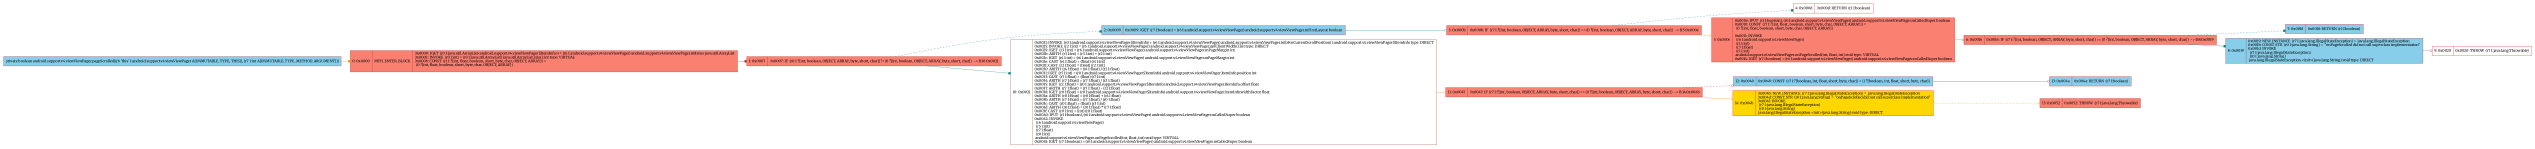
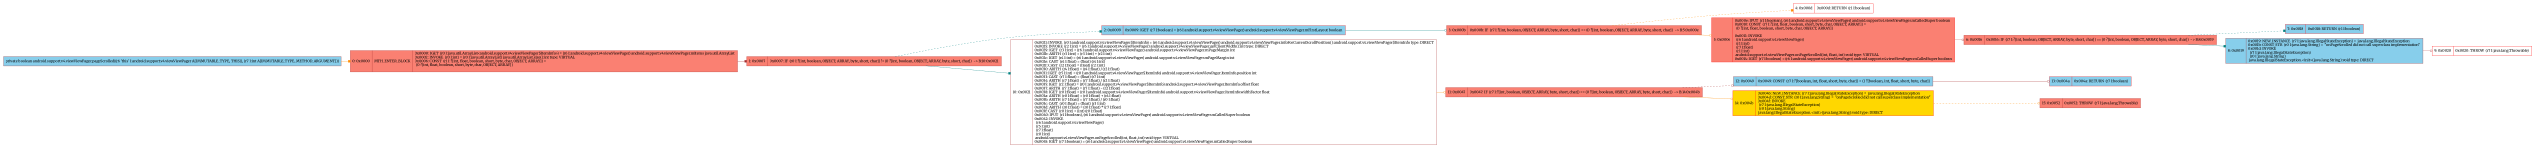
edge "3: 0x000b" -> "4: 0x000d": color teal -> darkorange
